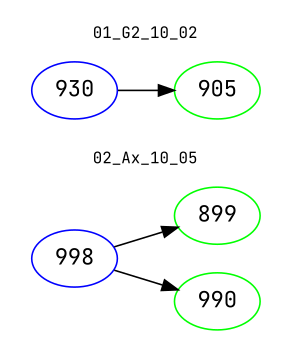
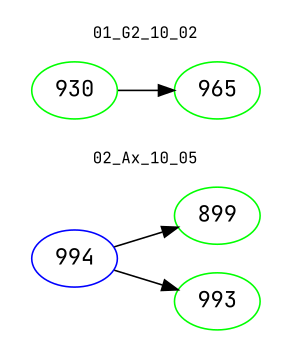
node "930": color blue -> green
node "905": label "905" -> "965"
node "998": label "998" -> "994"
node "990": label "990" -> "993"
